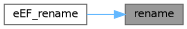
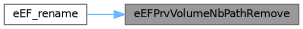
node "rename": label "rename" -> "eEFPrvVolumeNbPathRemove"
